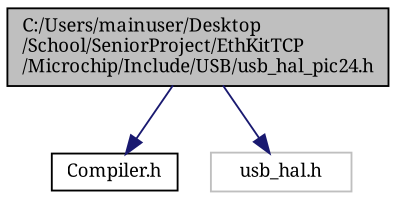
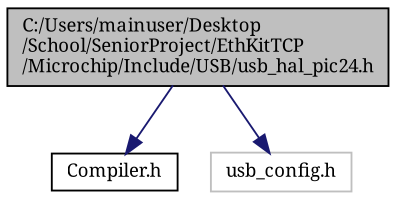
node "usb_hal.h": label "usb_hal.h" -> "usb_config.h"
